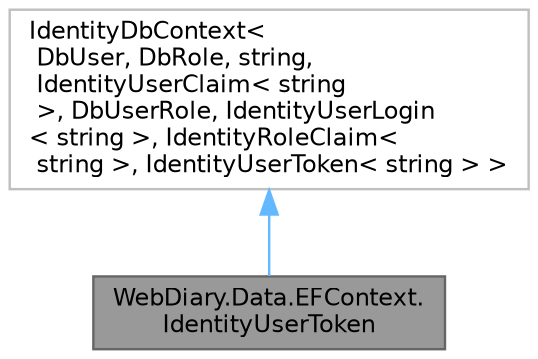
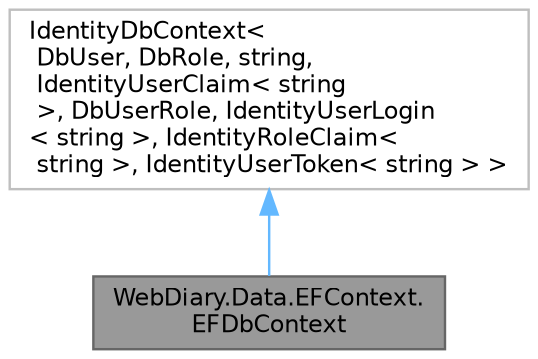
node "WebDiary.Data.EFContext. IdentityUserToken": label "WebDiary.Data.EFContext. IdentityUserToken" -> "WebDiary.Data.EFContext. EFDbContext"
